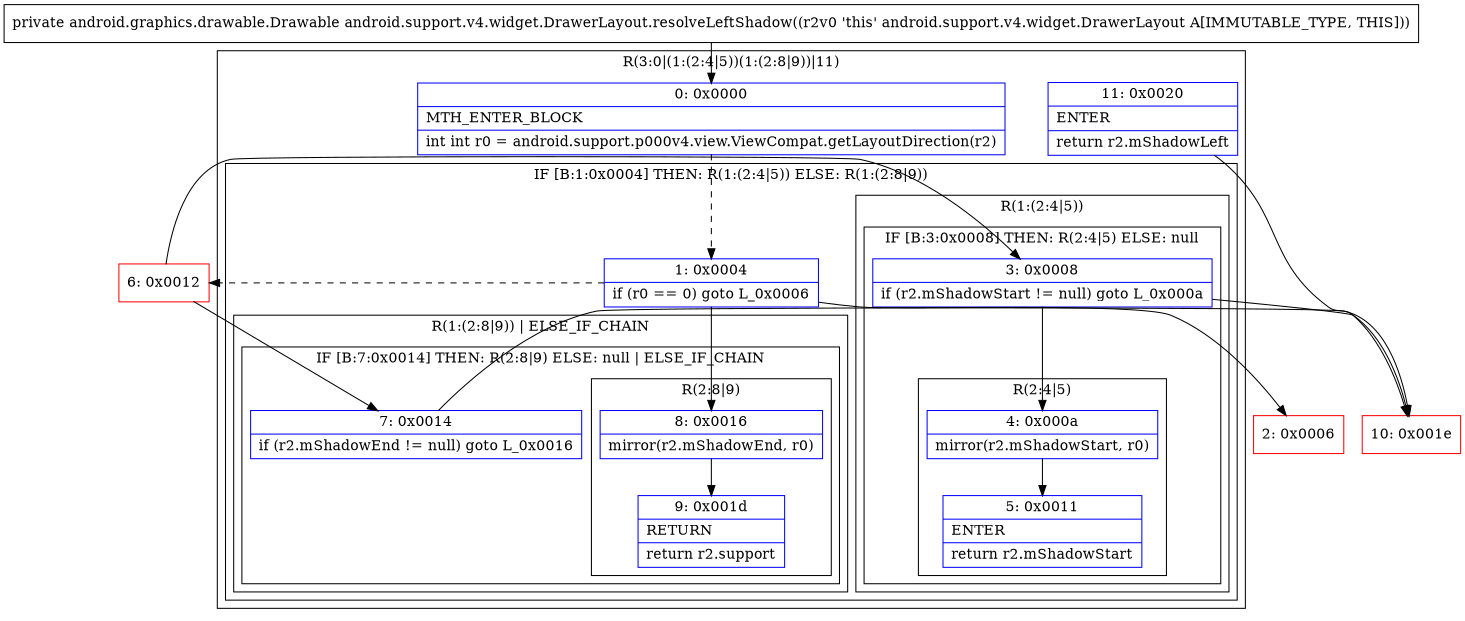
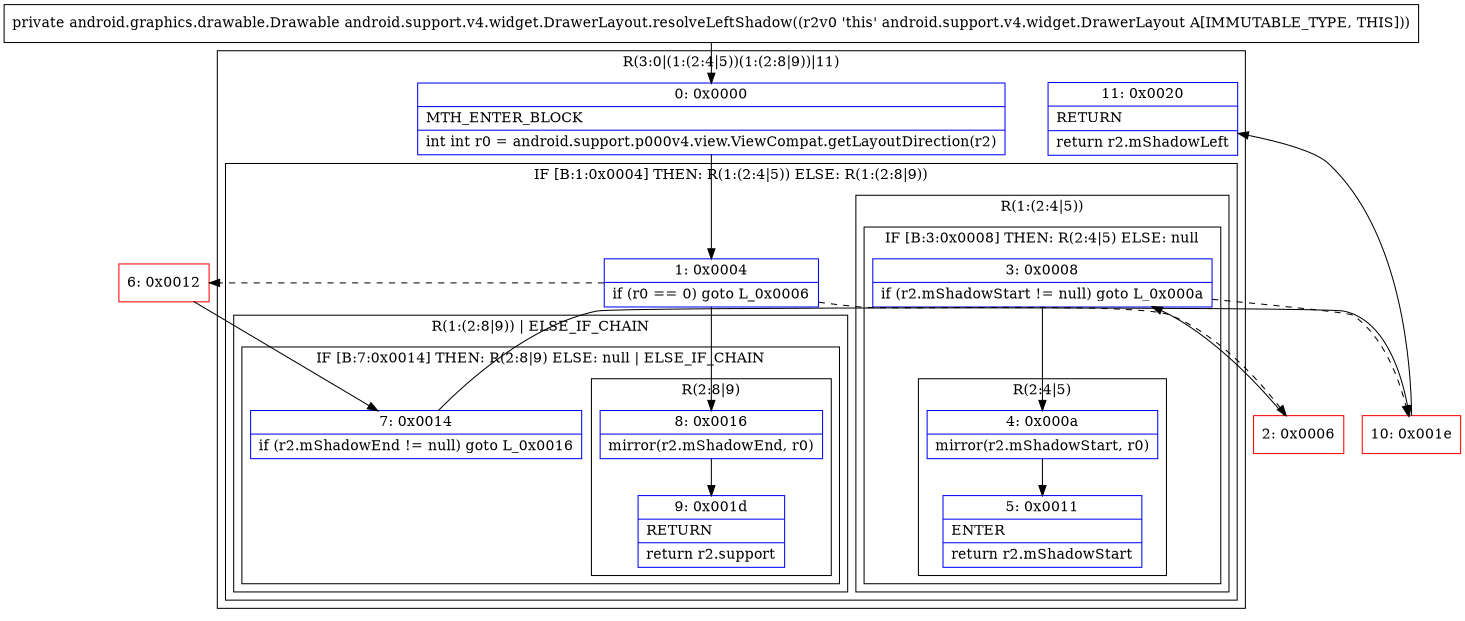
node "11: 0x0020": text "ENTER" -> "RETURN"
edge "6: 0x0012" -> "3: 0x0008": now "2: 0x0006" -> "3: 0x0008"
edge "0: 0x0000" -> "1: 0x0004": style dashed -> solid
edge "11: 0x0020" -> "10: 0x001e": reversed
edge "3: 0x0008" -> "10: 0x001e": style solid -> dashed
edge "1: 0x0004" -> "2: 0x0006": style solid -> dashed
